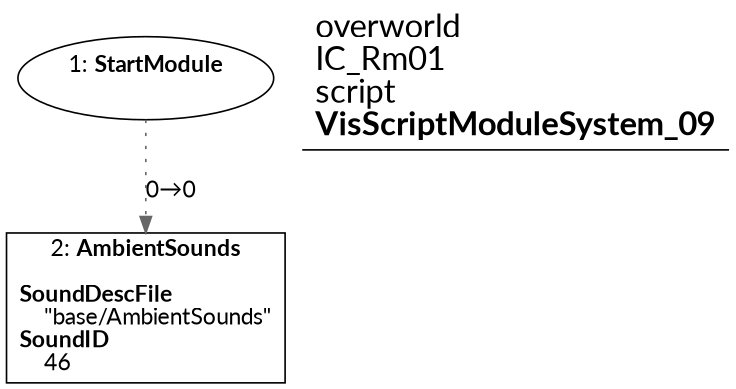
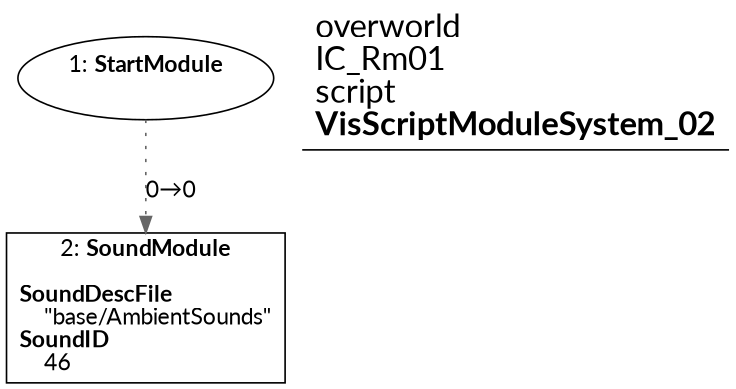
node "overworld": text "VisScriptModuleSystem_09" -> "VisScriptModuleSystem_02"
node "2:": text "AmbientSounds" -> "SoundModule"
